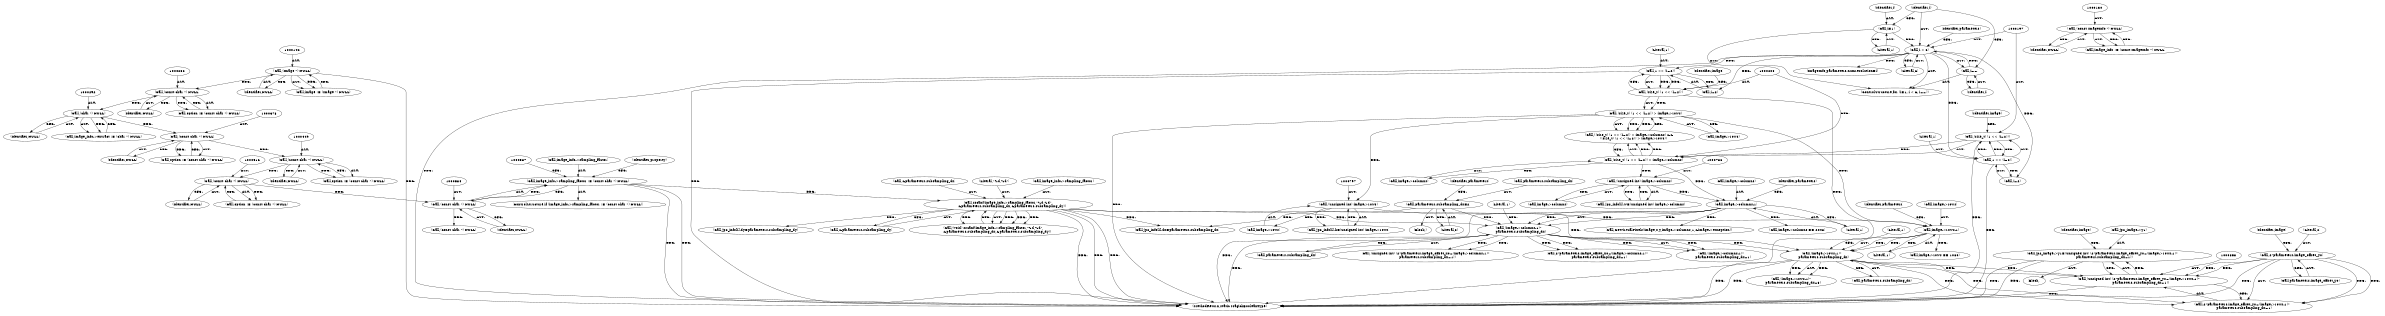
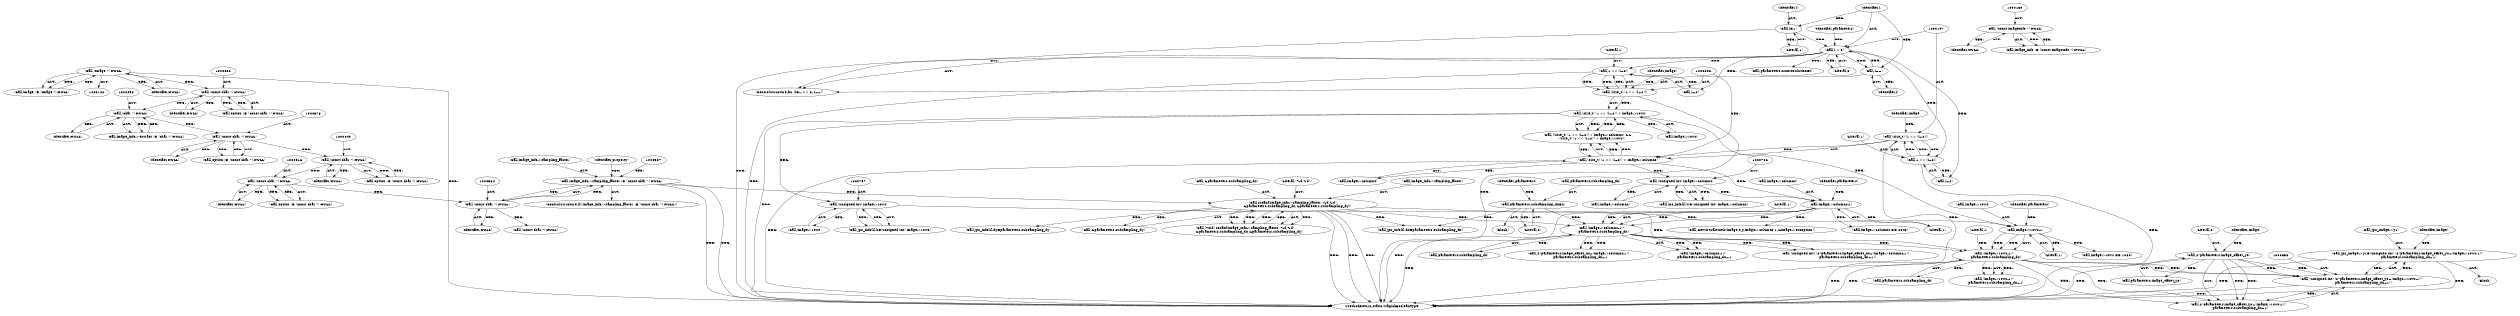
edge "1000142" -> "(Call,(Image *) NULL)": reversed
edge "(Call,i < 6)" -> "(Call,i++)": label "AST: " -> "DDG: "
node "(ImageInfo,parameters.numresolution=i)": label "(ImageInfo,parameters.numresolution=i)" -> "(Call,parameters.numresolution=i)"
edge "(Call,(size_t) (1 << (i+2)) > image->columns)" -> "(MethodReturn,static MagickBooleanType)": added, label "DDG:"
node "(Call,(image->rows-1)* parameters.subsampling_dx+8)": label "(Call,(image->rows-1)* parameters.subsampling_dx+8)" -> "(Call,(image->rows-1)* parameters.subsampling_dx+1)"
